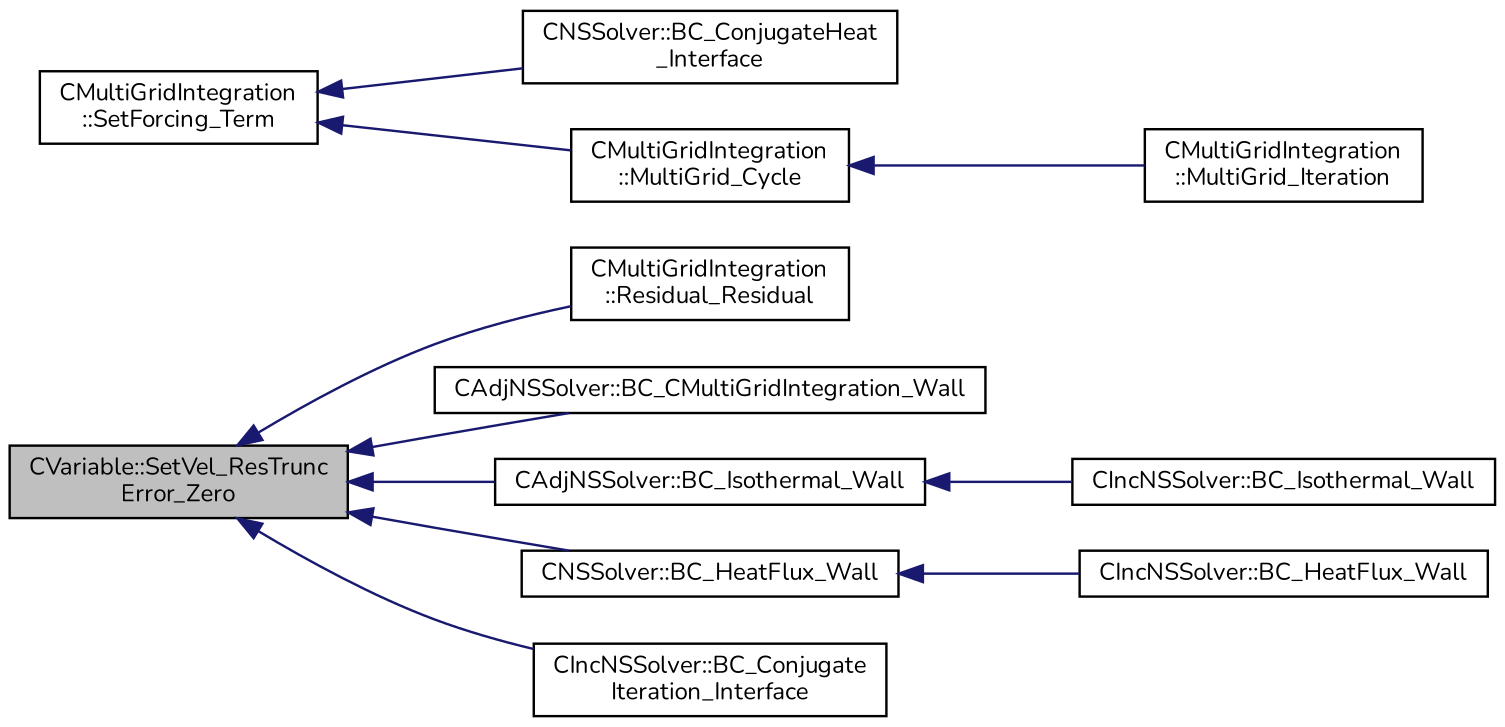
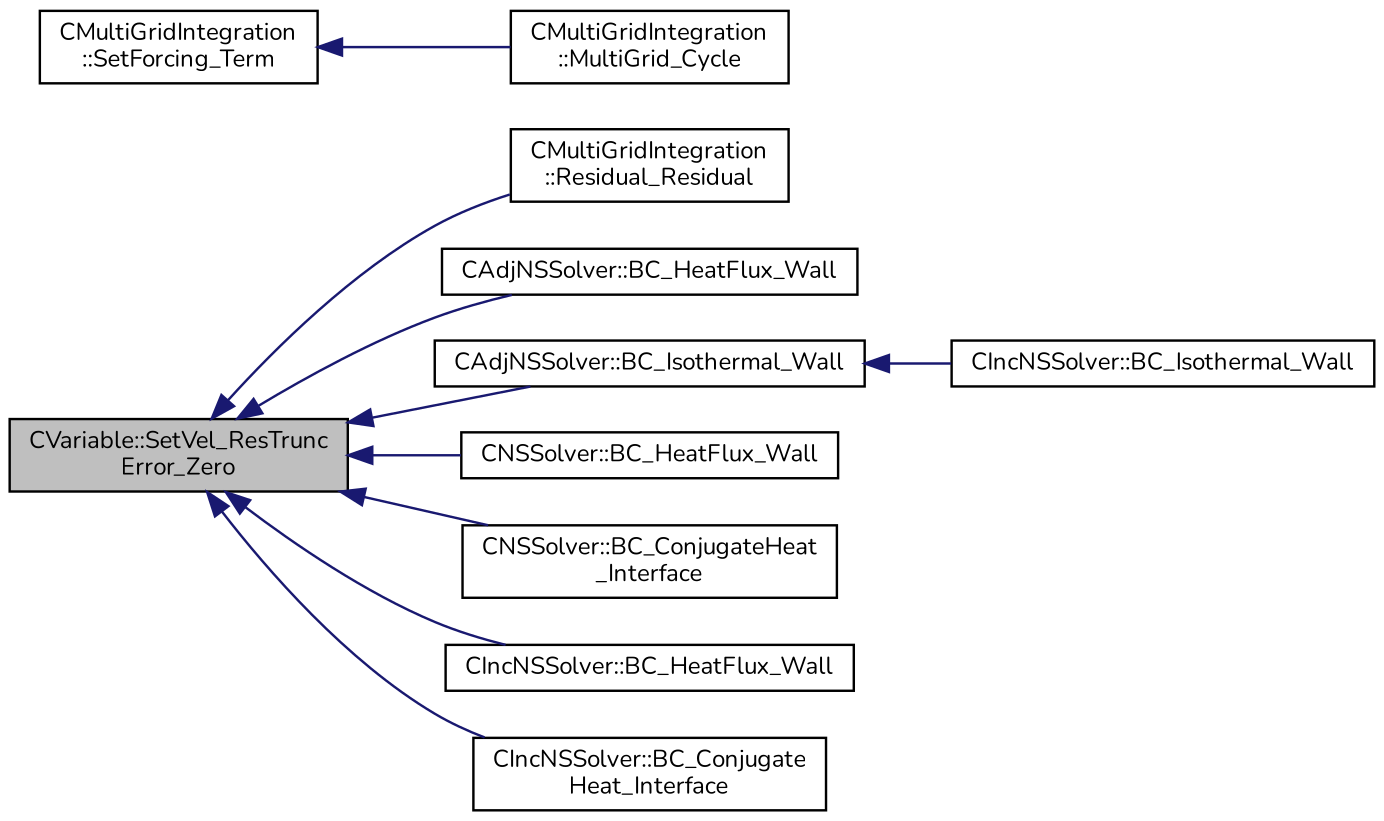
edge "CNSSolver::BC_ConjugateHeat _Interface" -> "CMultiGridIntegration ::SetForcing_Term": now "CNSSolver::BC_ConjugateHeat _Interface" -> "CVariable::SetVel_ResTrunc Error_Zero"
node "CMultiGridIntegration ::MultiGrid_Iteration": removed
node "CAdjNSSolver::BC_CMultiGridIntegration_Wall": label "CAdjNSSolver::BC_CMultiGridIntegration_Wall" -> "CAdjNSSolver::BC_HeatFlux_Wall"
edge "CIncNSSolver::BC_HeatFlux_Wall" -> "CNSSolver::BC_HeatFlux_Wall": now "CIncNSSolver::BC_HeatFlux_Wall" -> "CVariable::SetVel_ResTrunc Error_Zero"
node "CIncNSSolver::BC_Conjugate Iteration_Interface": label "CIncNSSolver::BC_Conjugate Iteration_Interface" -> "CIncNSSolver::BC_Conjugate Heat_Interface"
